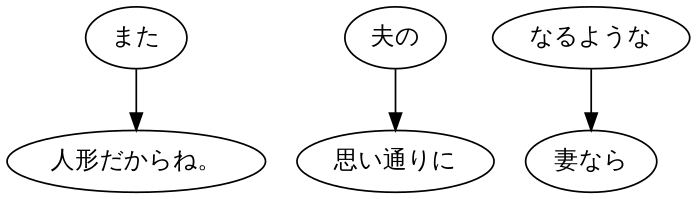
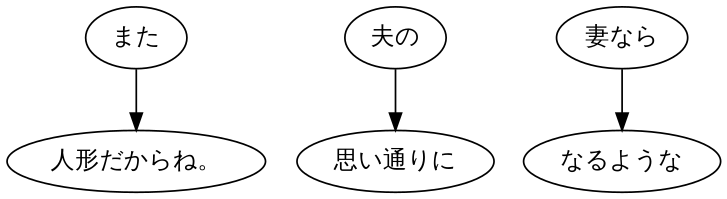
edge "なるような" -> "妻なら": reversed
